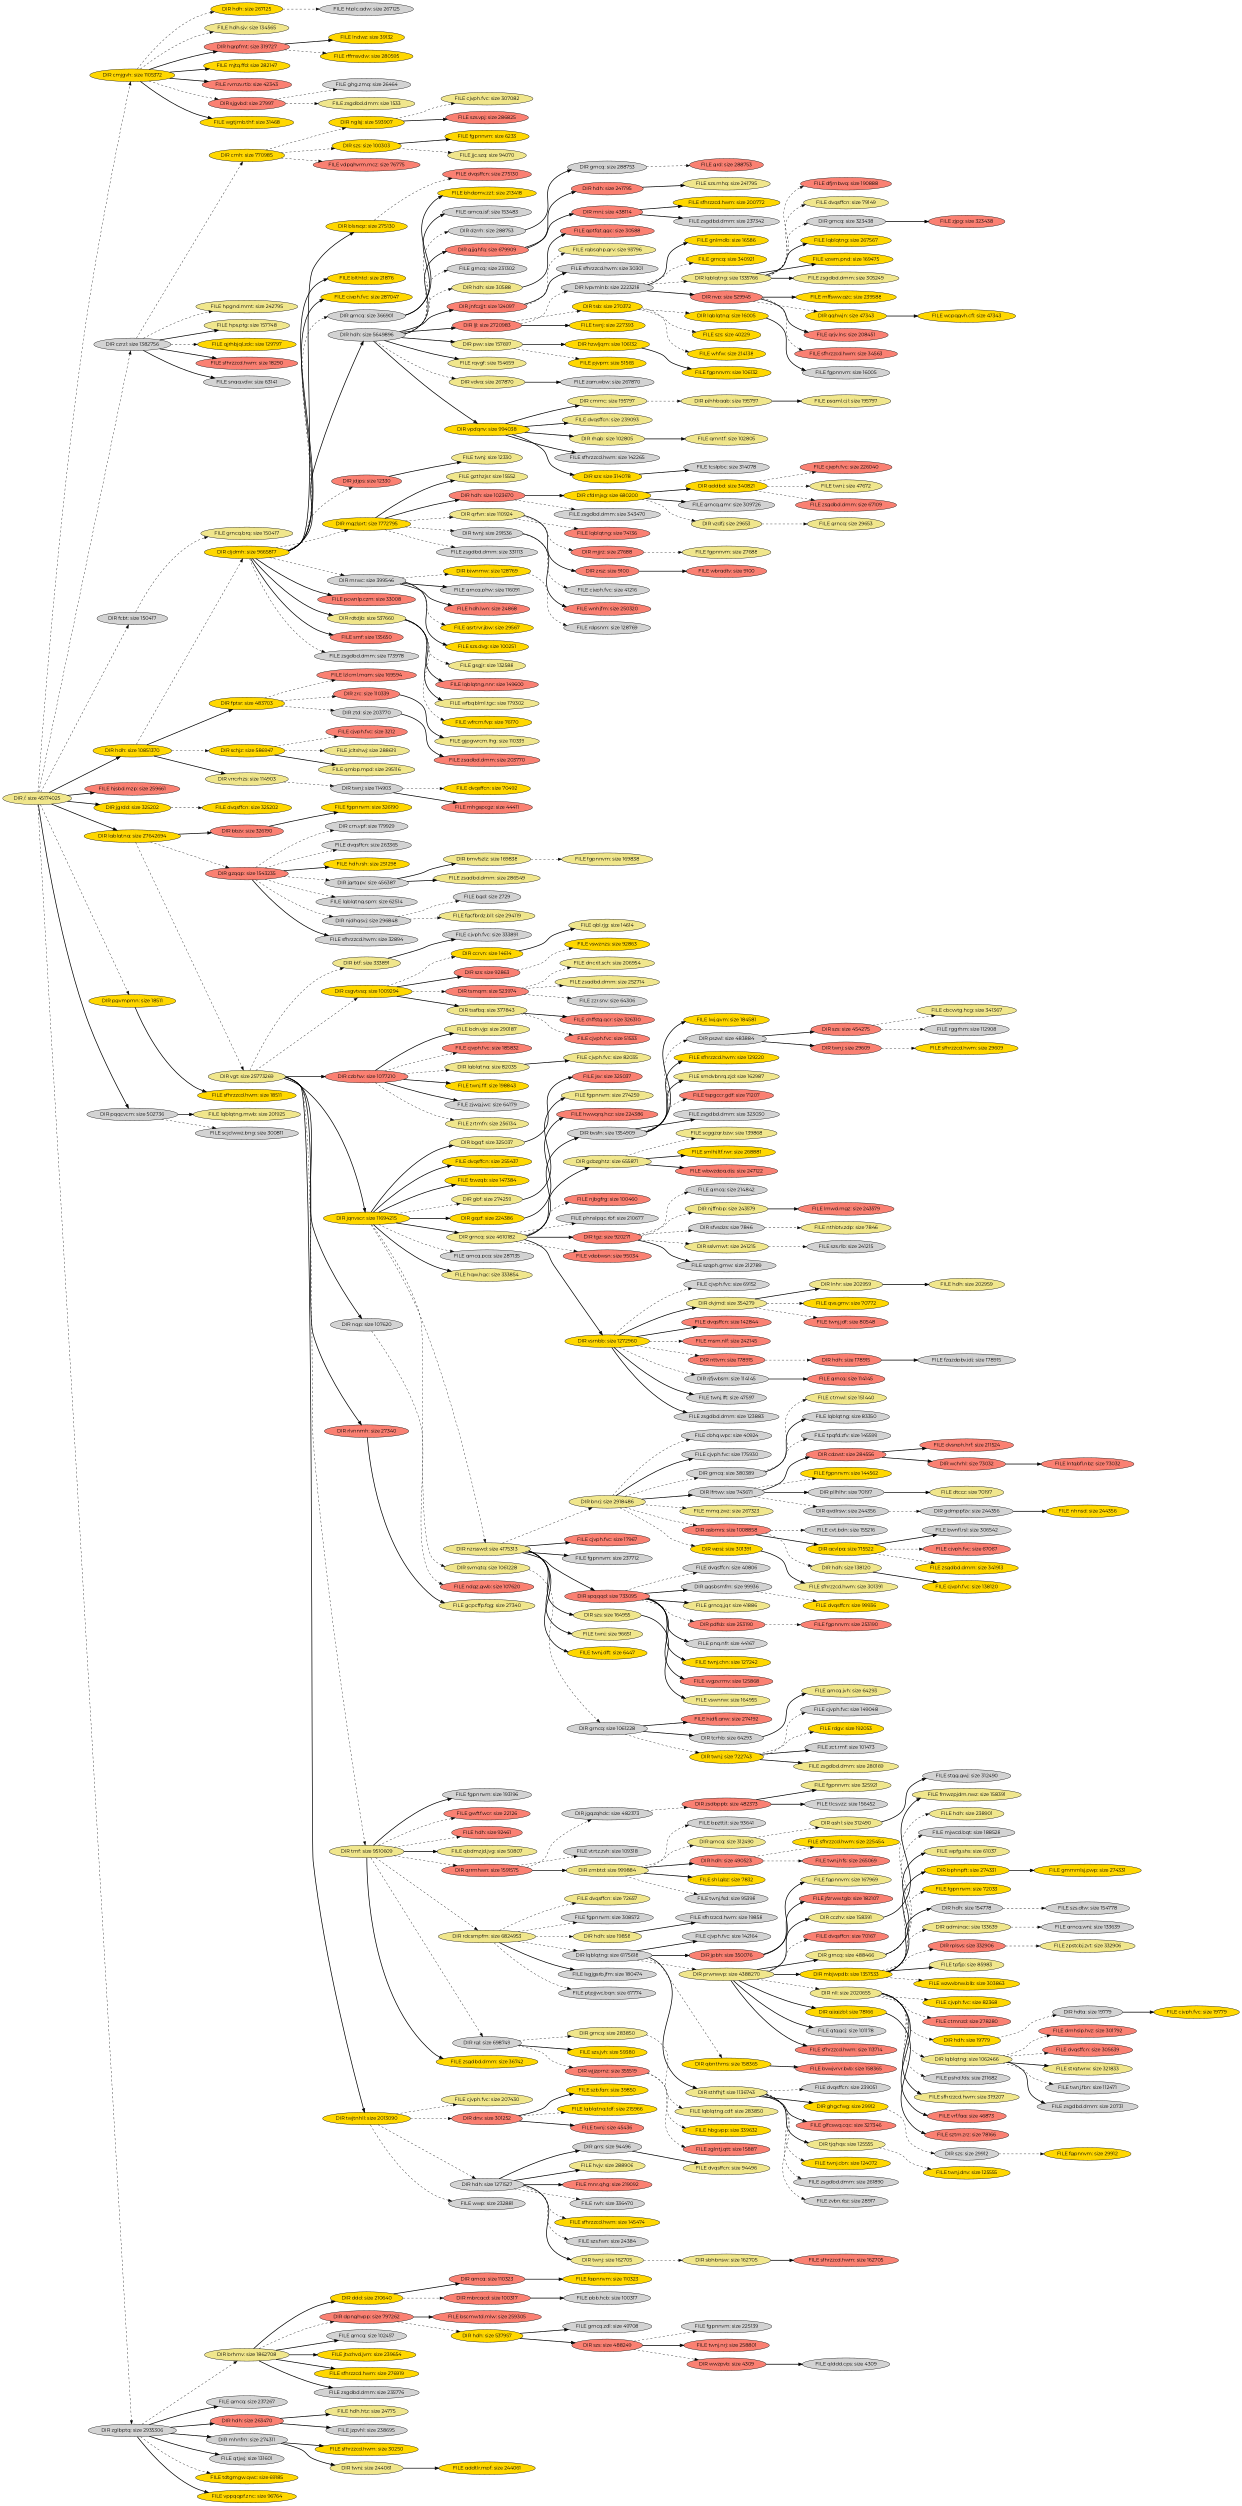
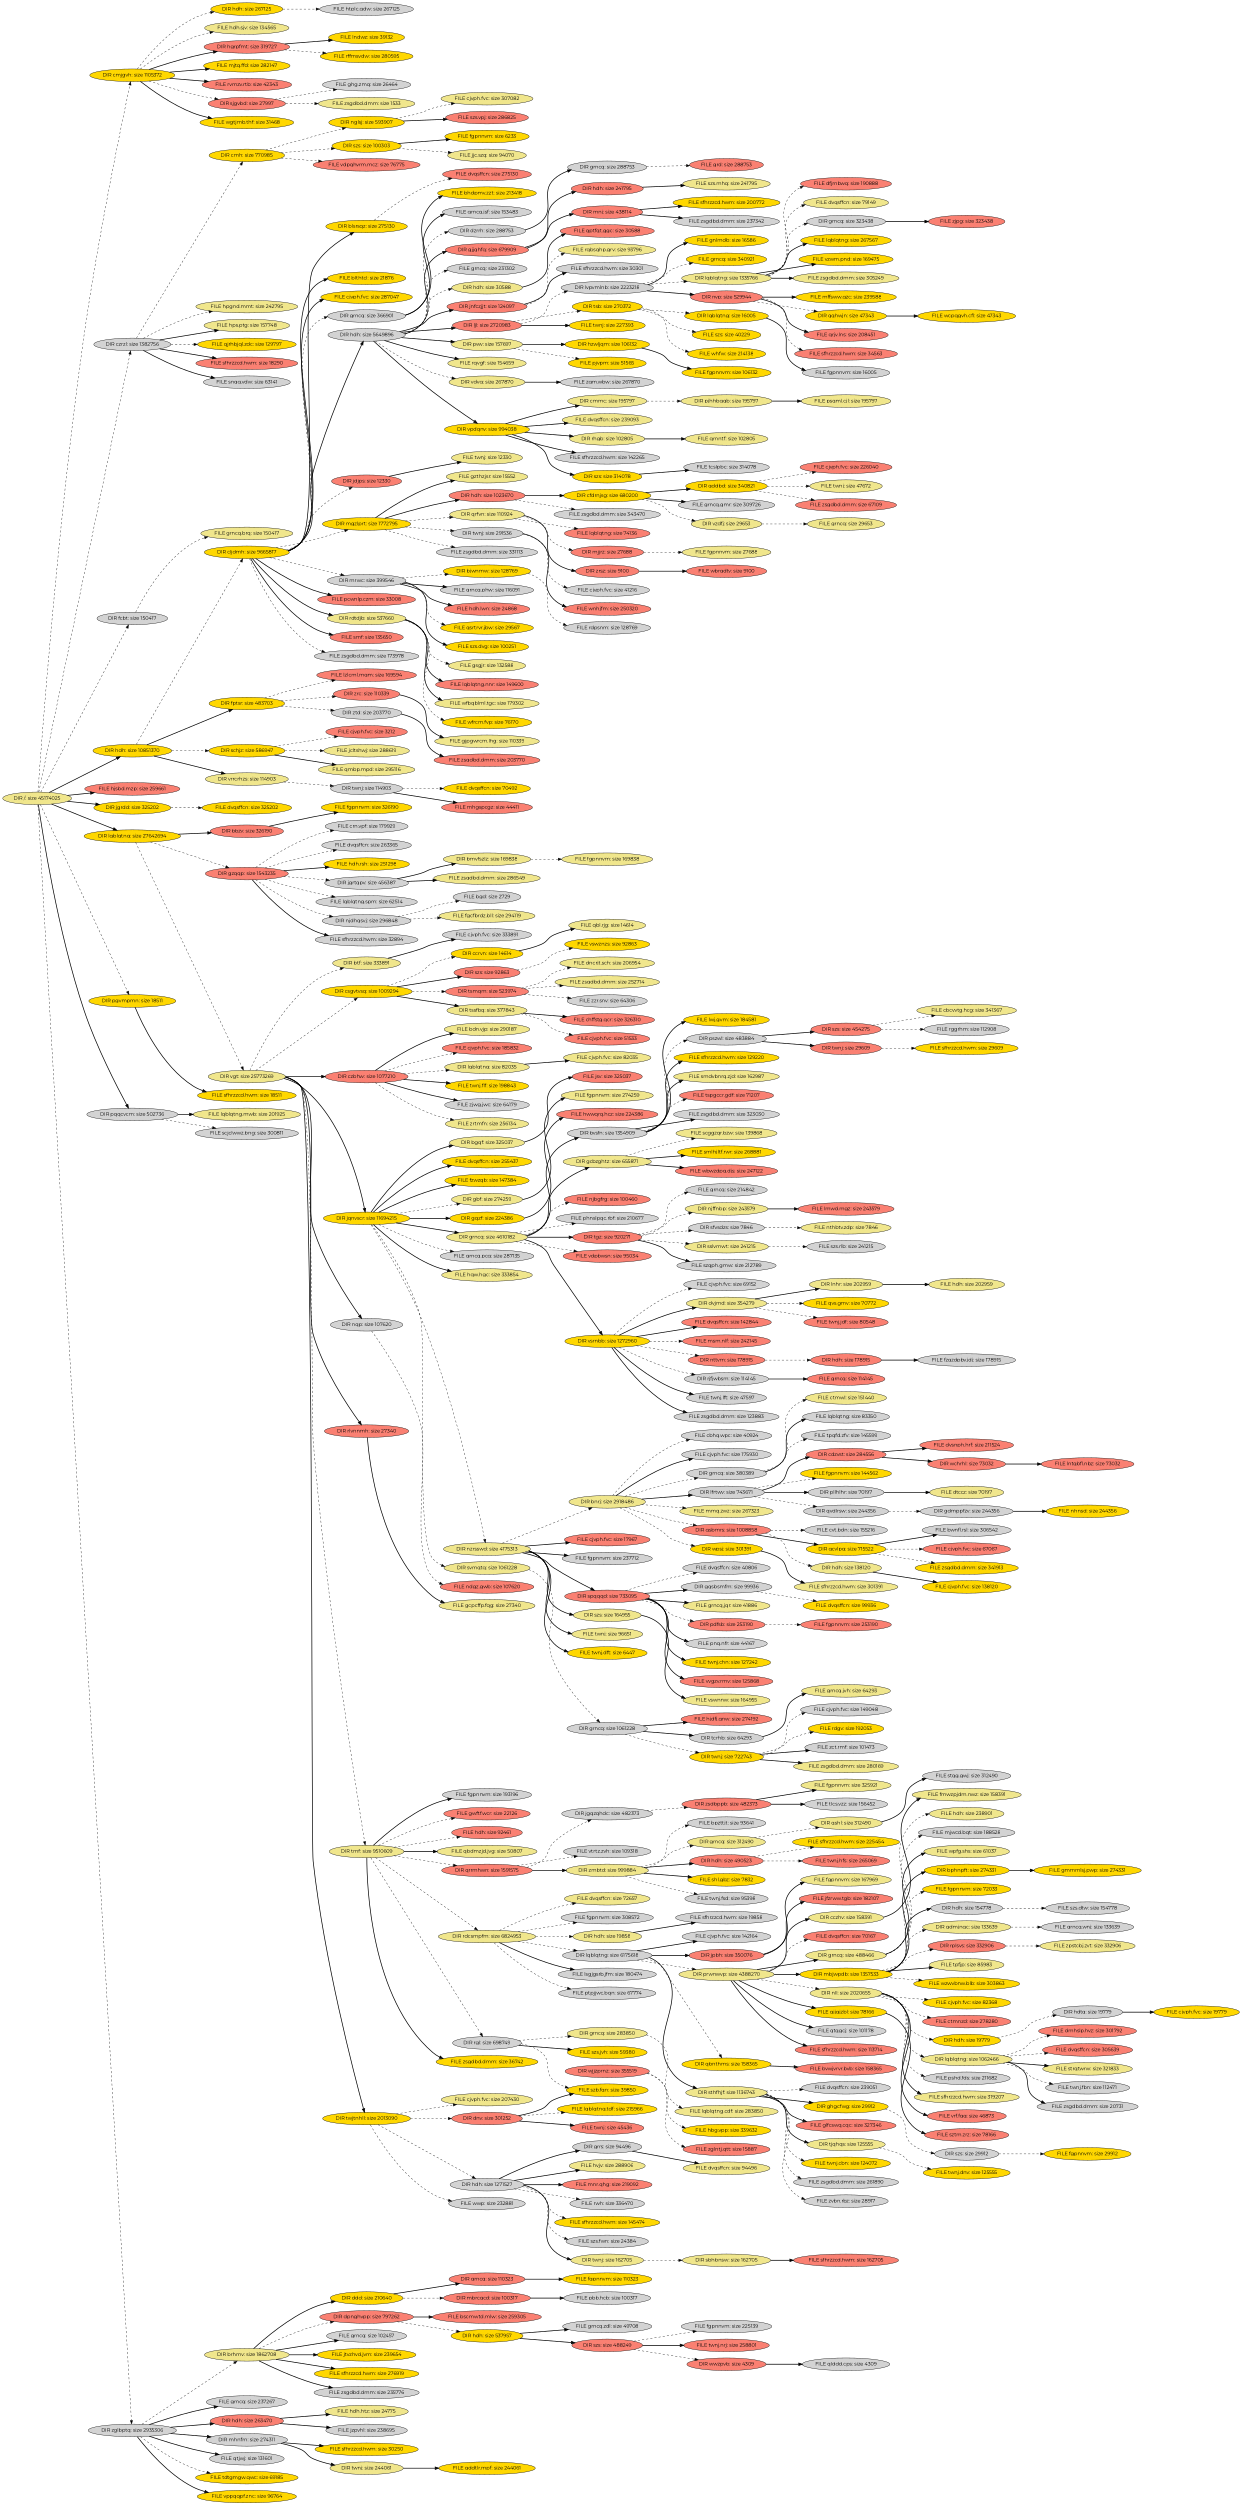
node "DIR nvp: size 529945": label "DIR nvp: size 529945" -> "DIR nvp: size 529944"
node "DIR crn.vpf: size 179929": label "DIR crn.vpf: size 179929" -> "FILE crn.vpf: size 179929"
node "DIR qjjgjzbl: size 78166": label "DIR qjjgjzbl: size 78166" -> "FILE qjjgjzbl: size 78166"
edge "DIR rgl: size 698749" -> "DIR wjjzprnz: size 355519": now "DIR rgl: size 698749" -> "FILE szb.fqn: size 39850"
